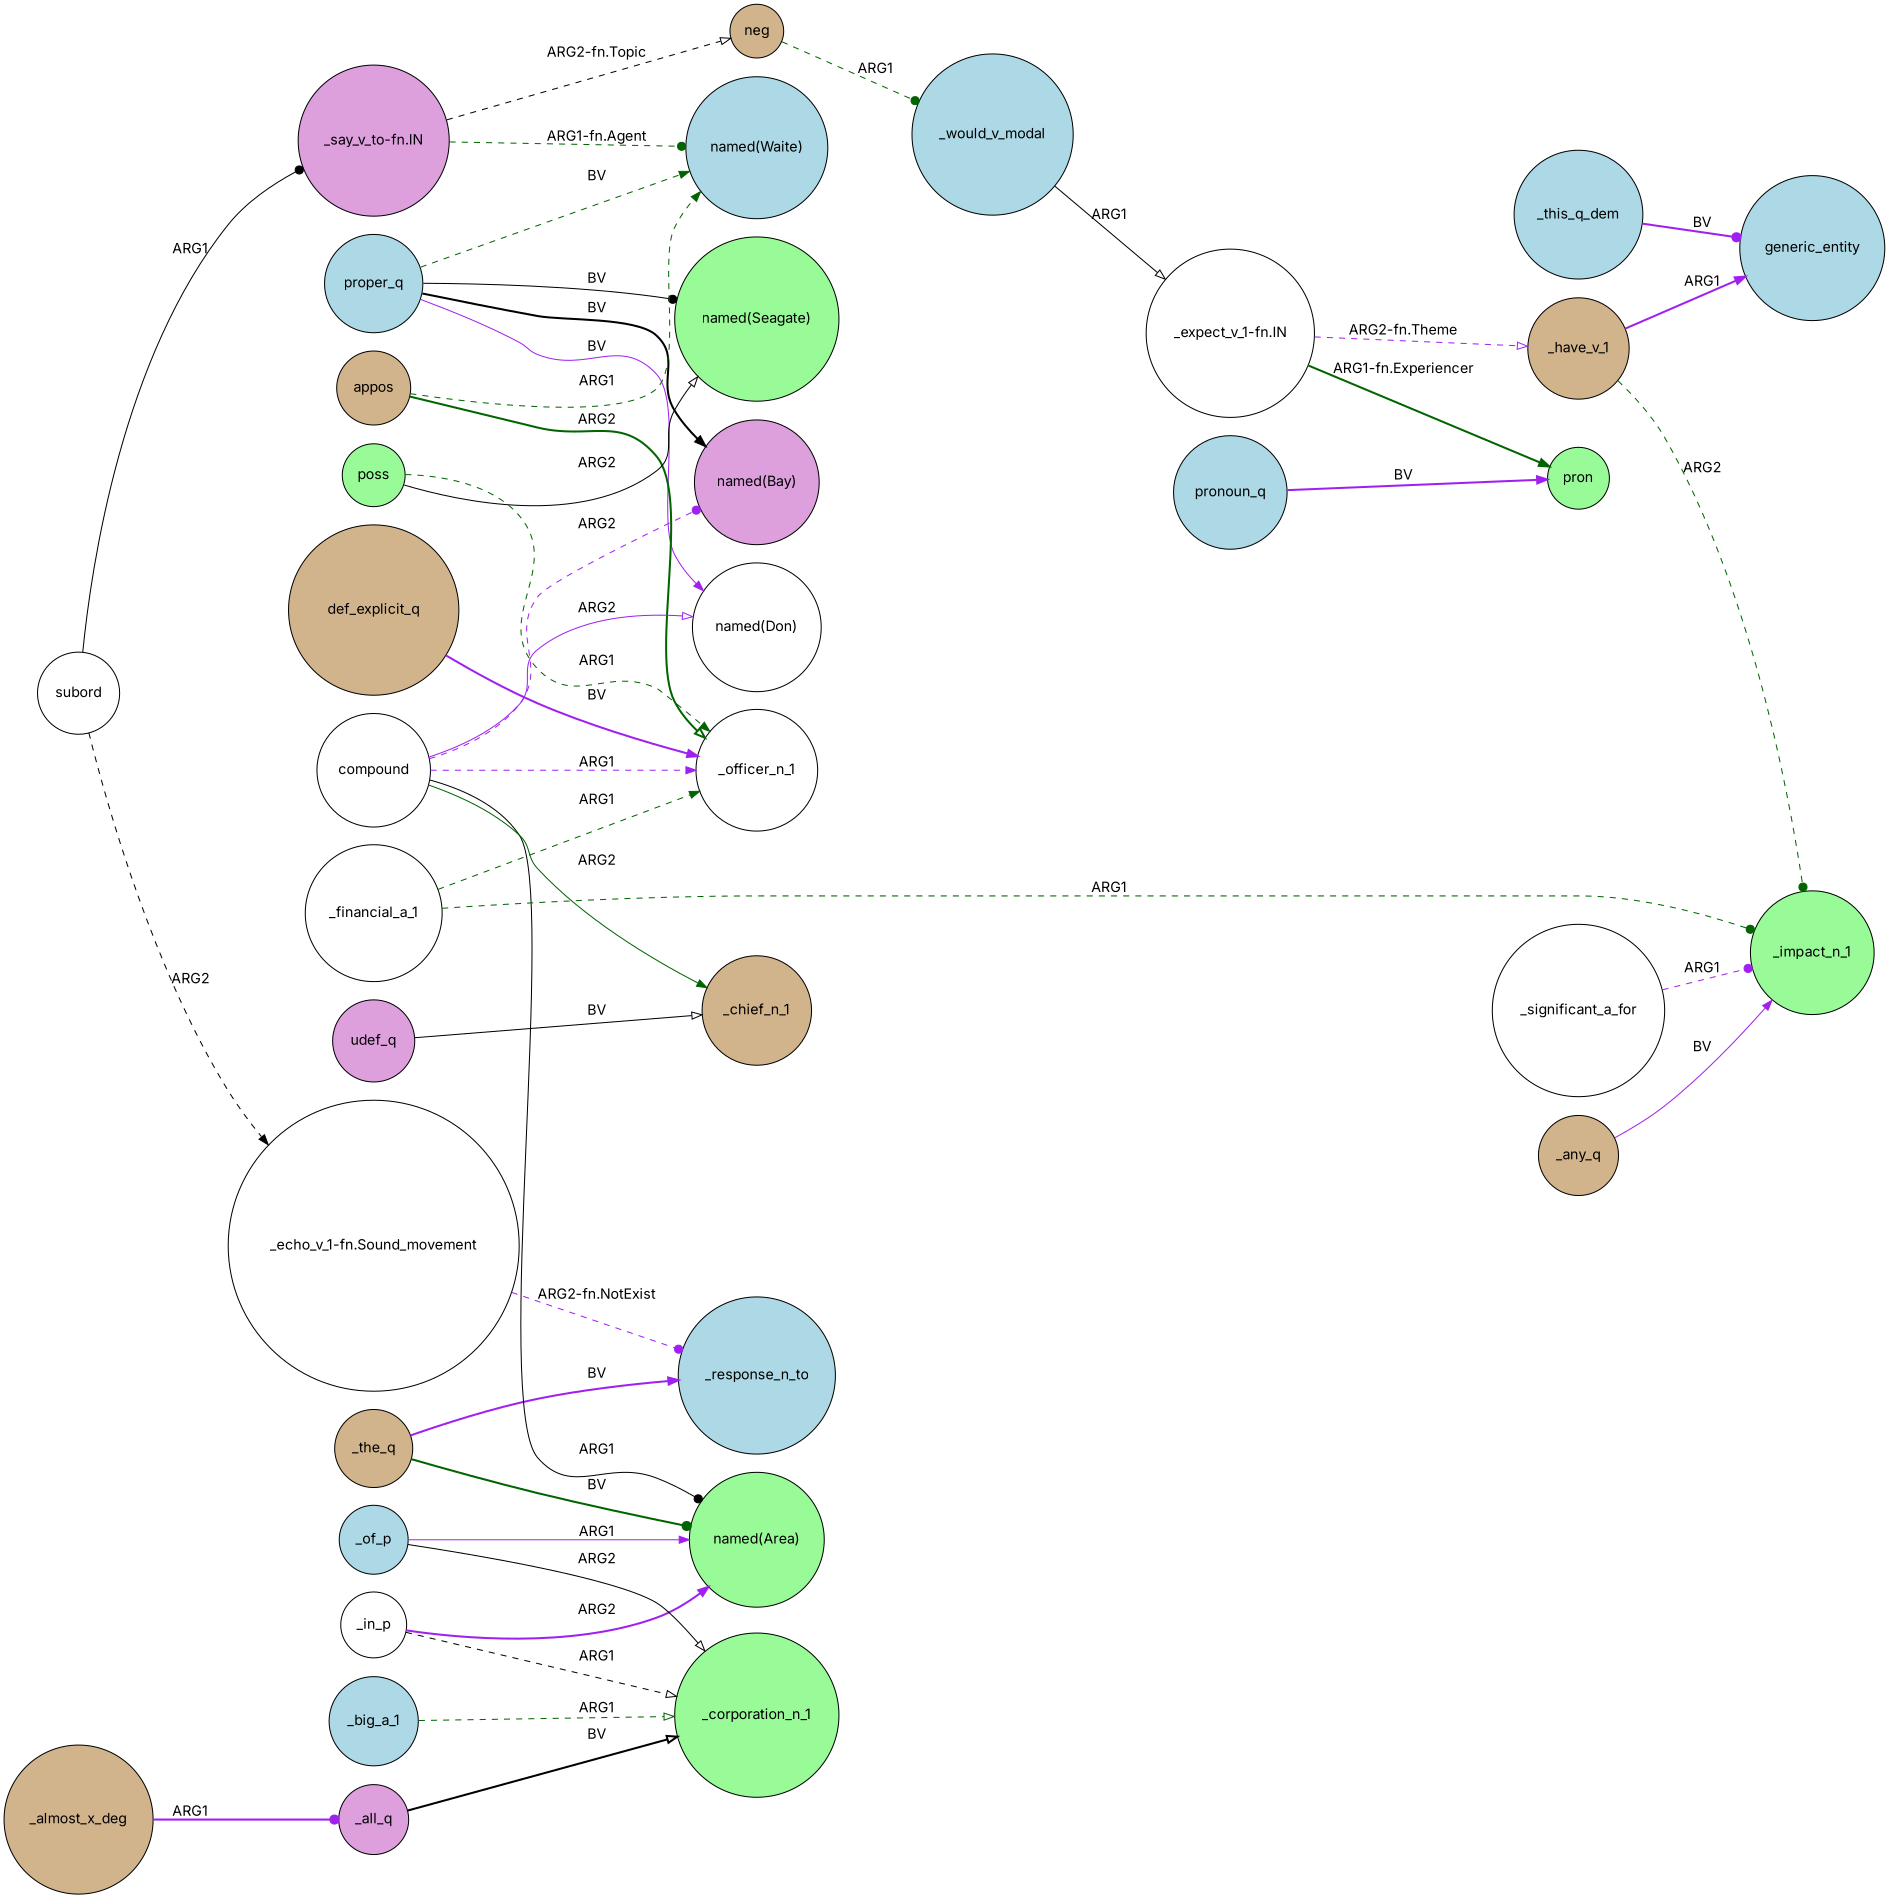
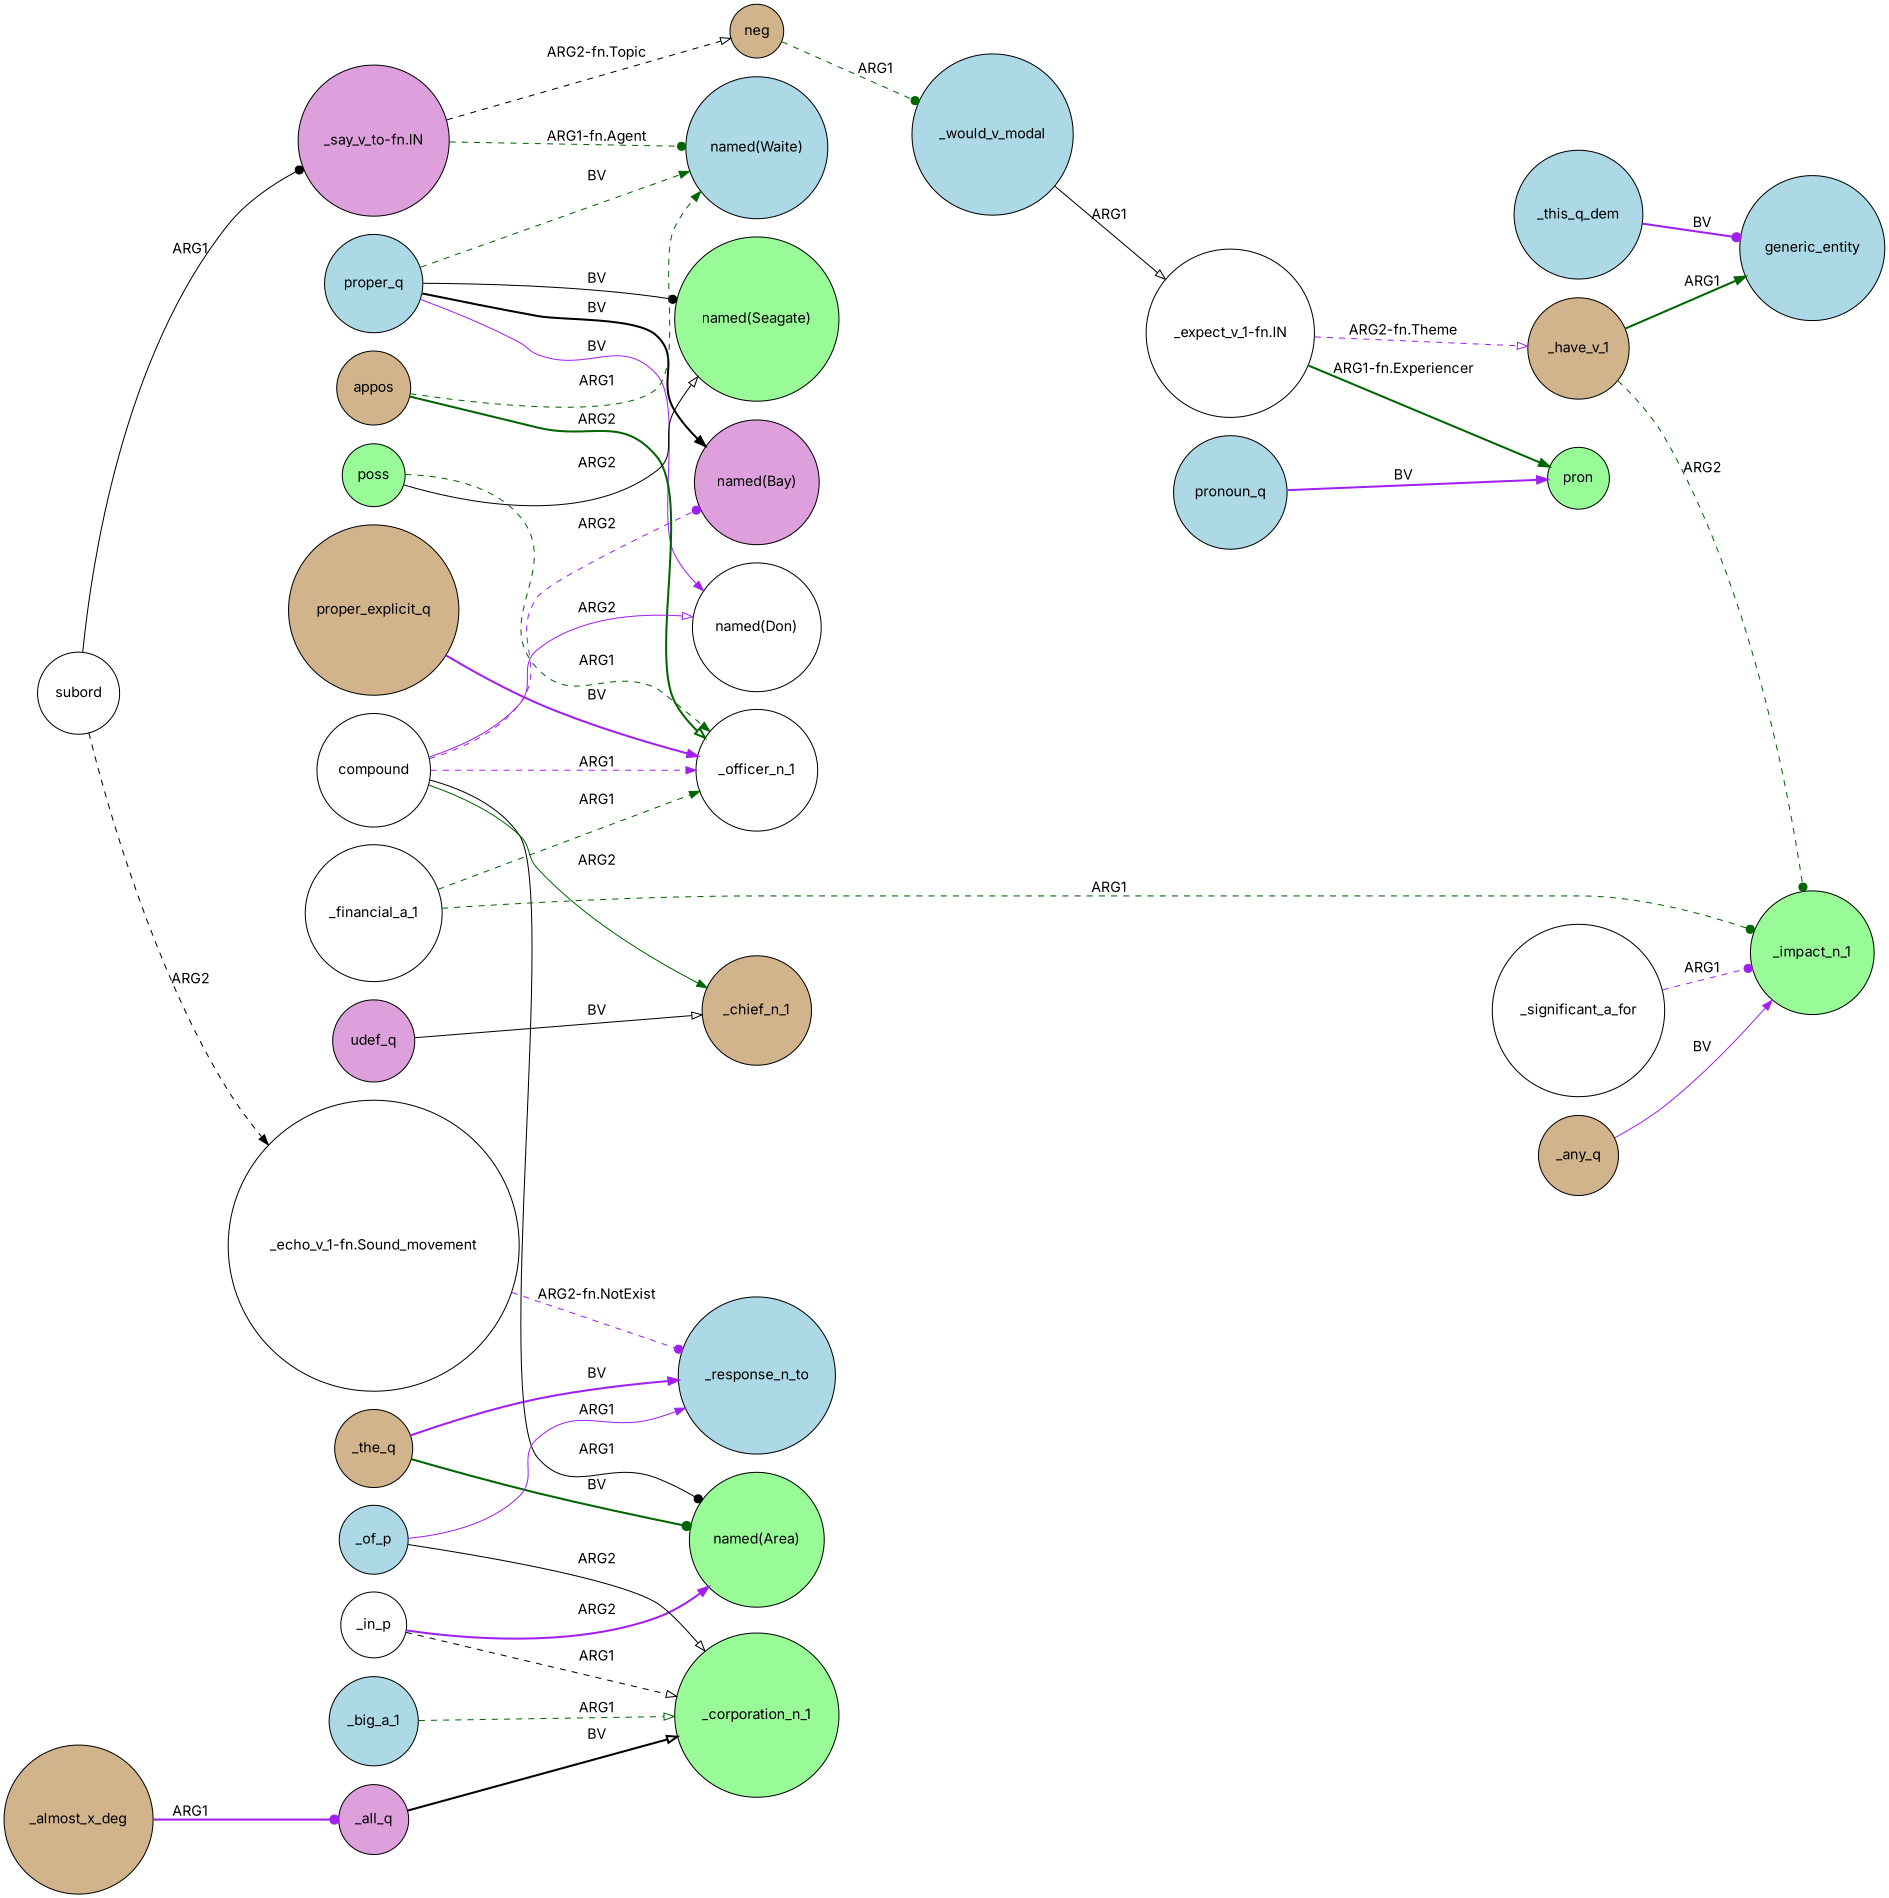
edge "_have_v_1" -> "generic_entity": color purple -> darkgreen
node "def_explicit_q": label "def_explicit_q" -> "proper_explicit_q"
edge "_of_p" -> "named(Area)": now "_of_p" -> "_response_n_to"
